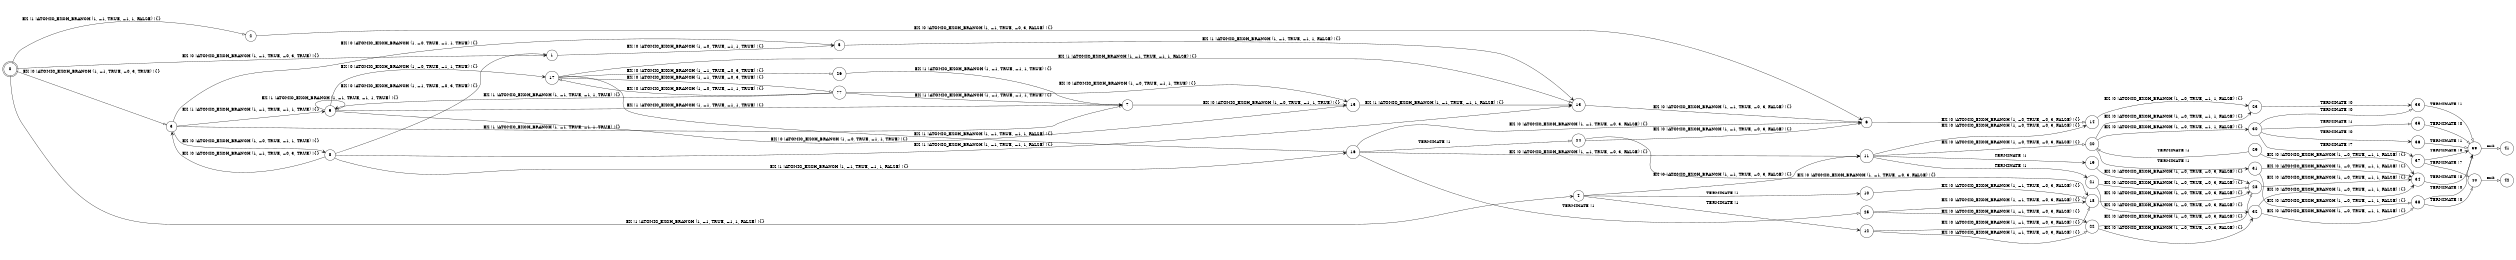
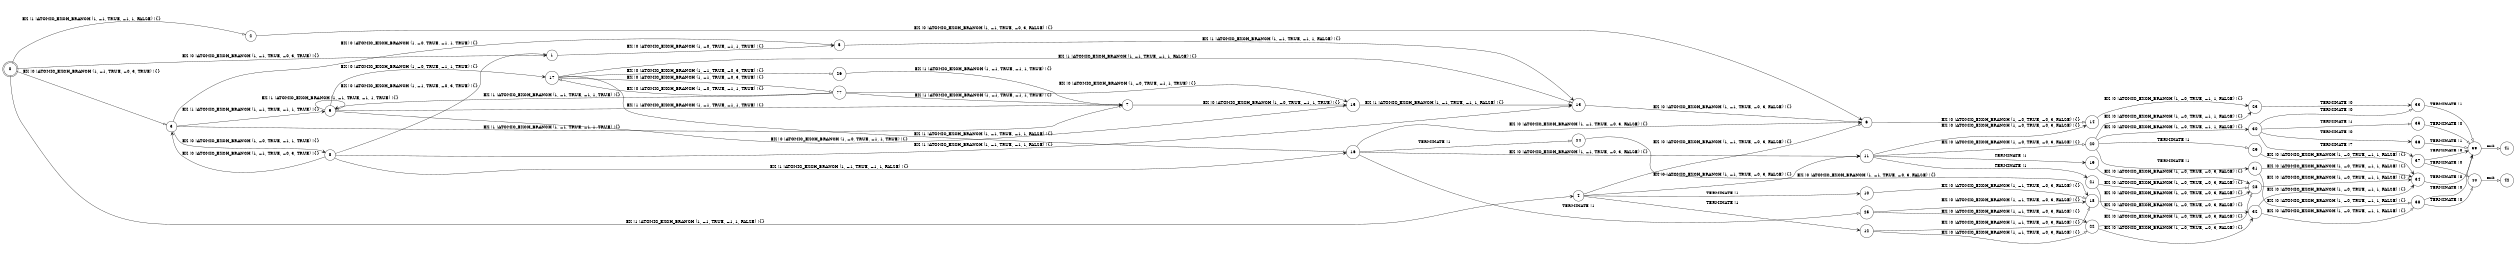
edge "24" -> "6": now "4" -> "6"
edge "29" -> "20": reversed
edge "37" -> "40": label "TERMINATE !7" -> "TERMINATE !0"
